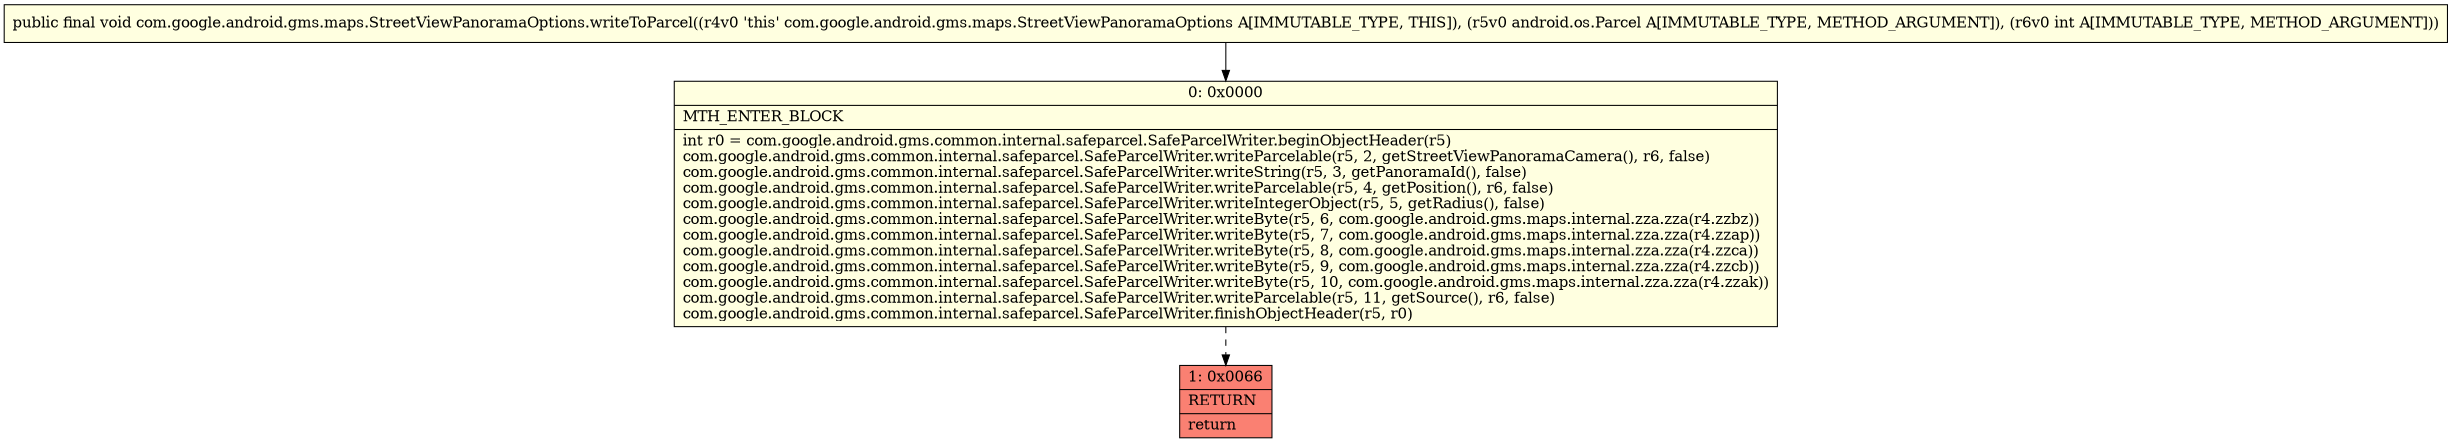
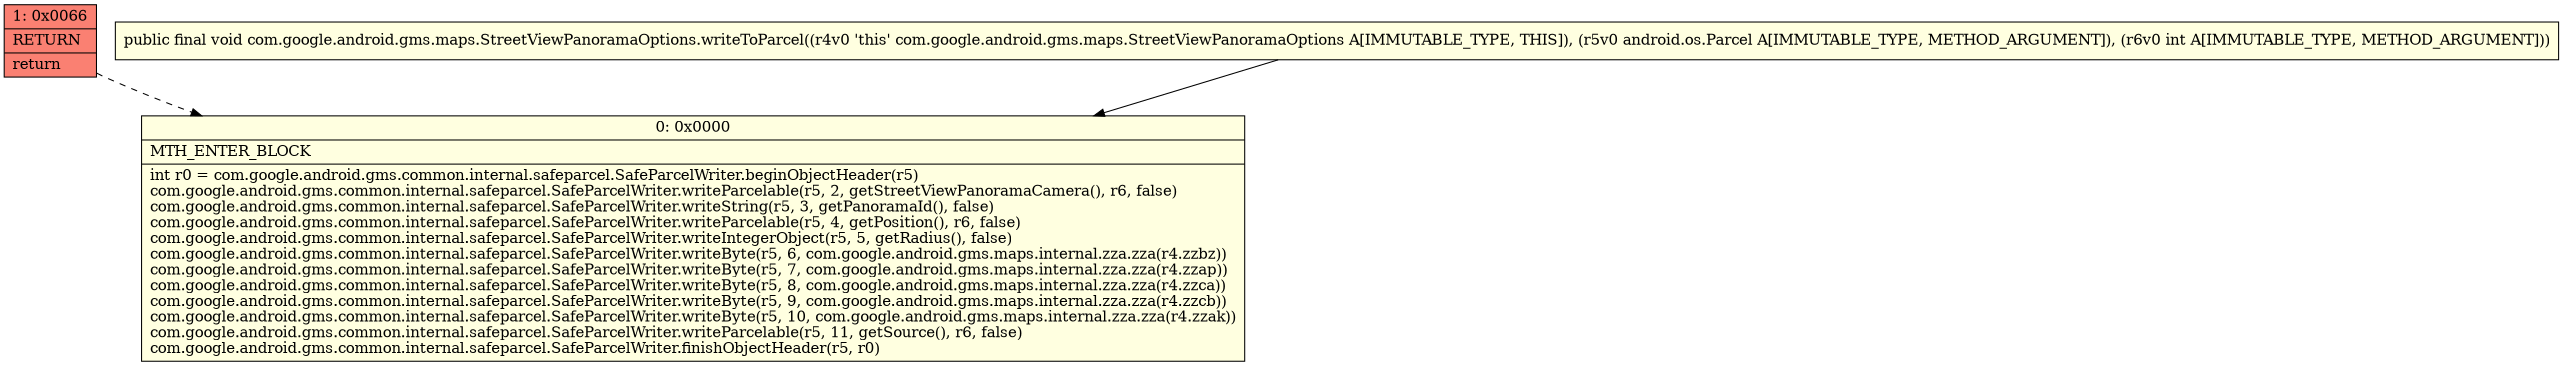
edge "0: 0x0000" -> "1: 0x0066": reversed
